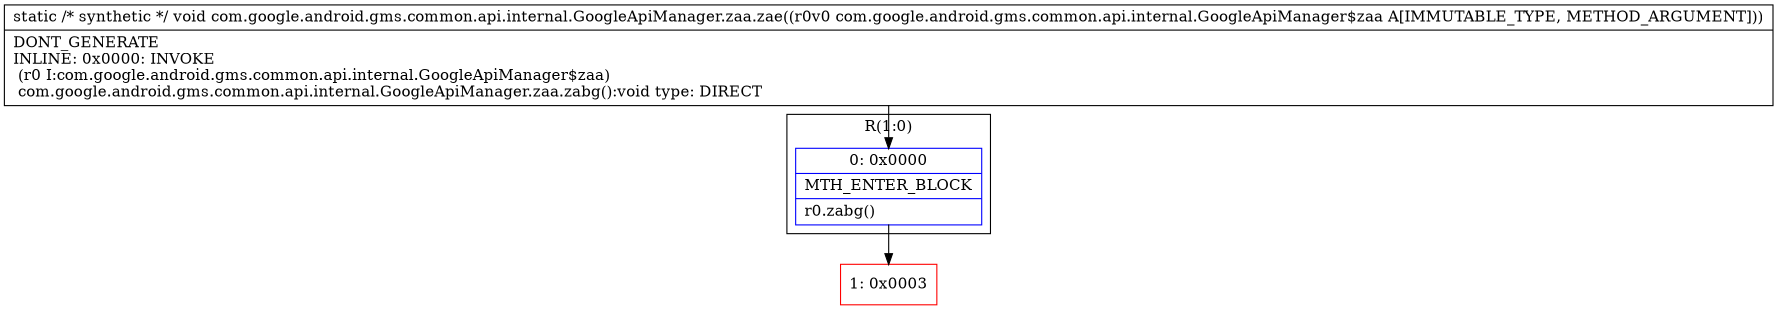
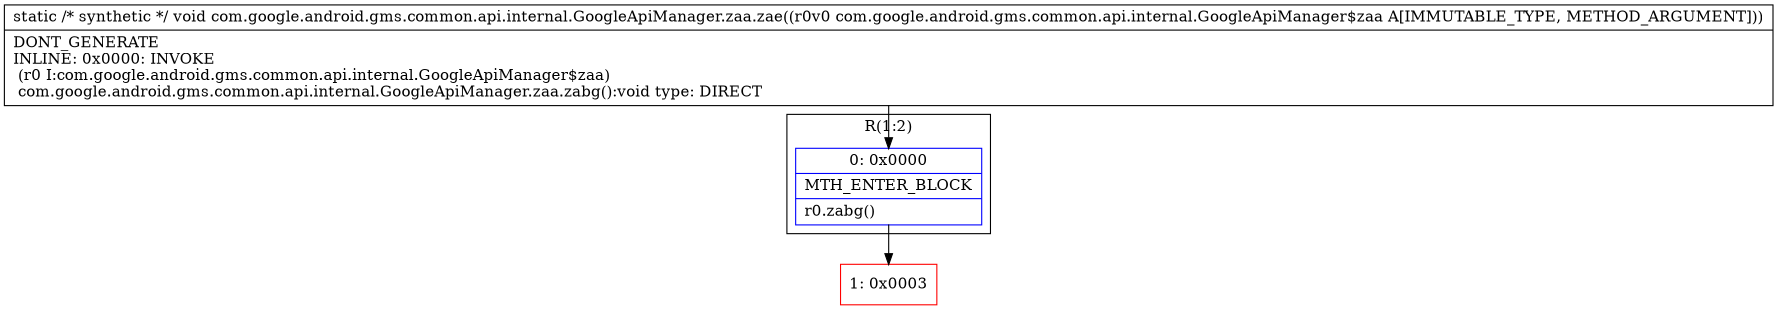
cluster "R(1:0)": label "R(1:0)" -> "R(1:2)"
